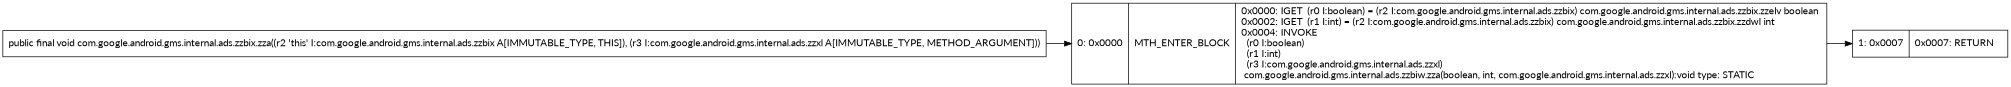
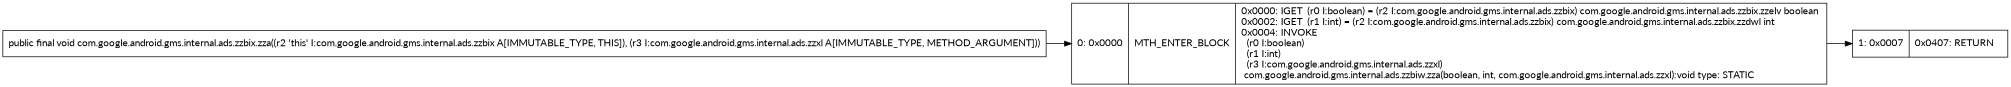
node "1: 0x0007": text "0x0007: RETURN" -> "0x0407: RETURN"
